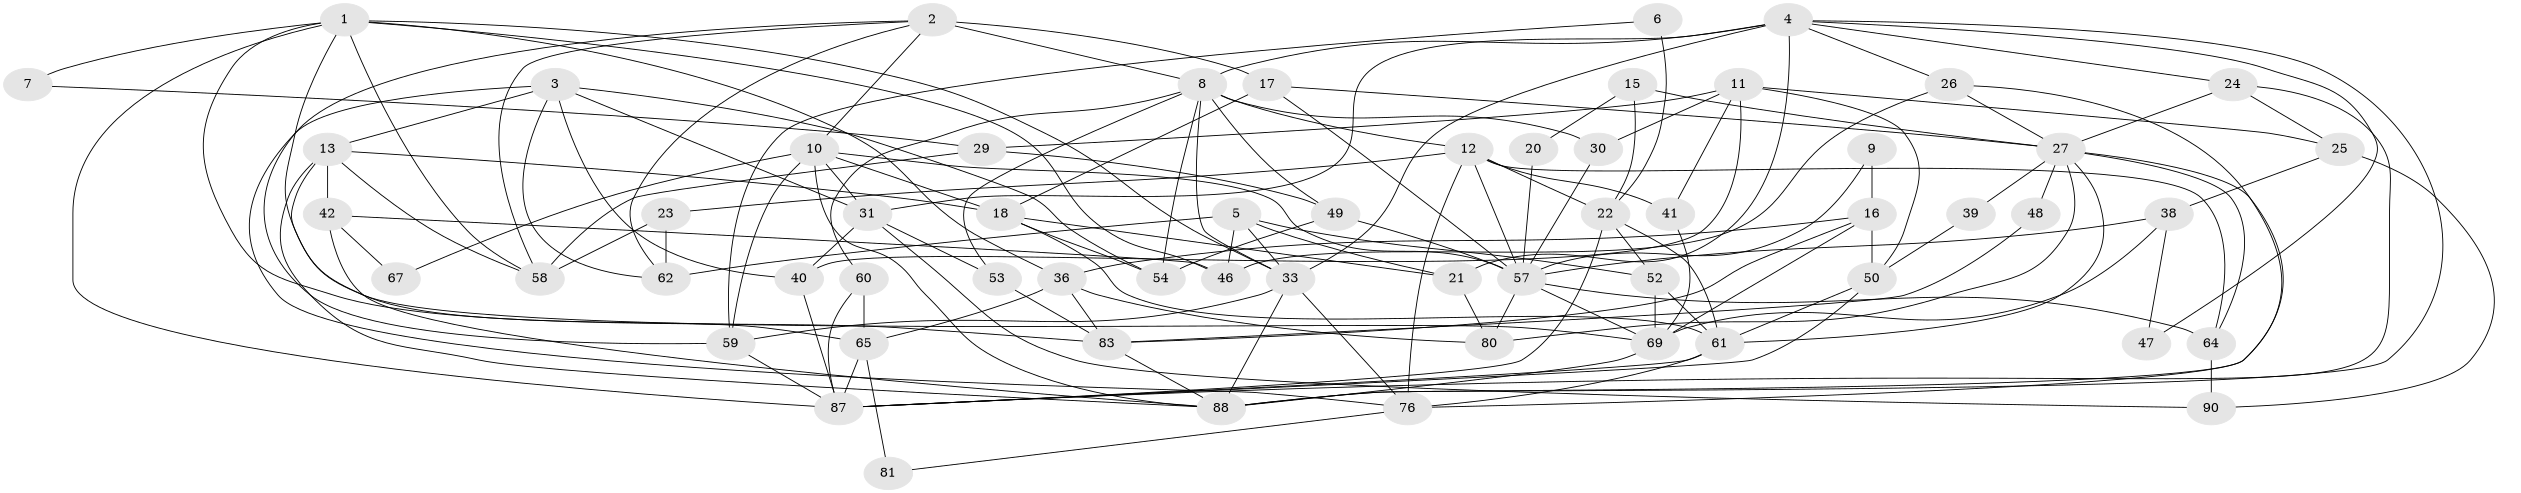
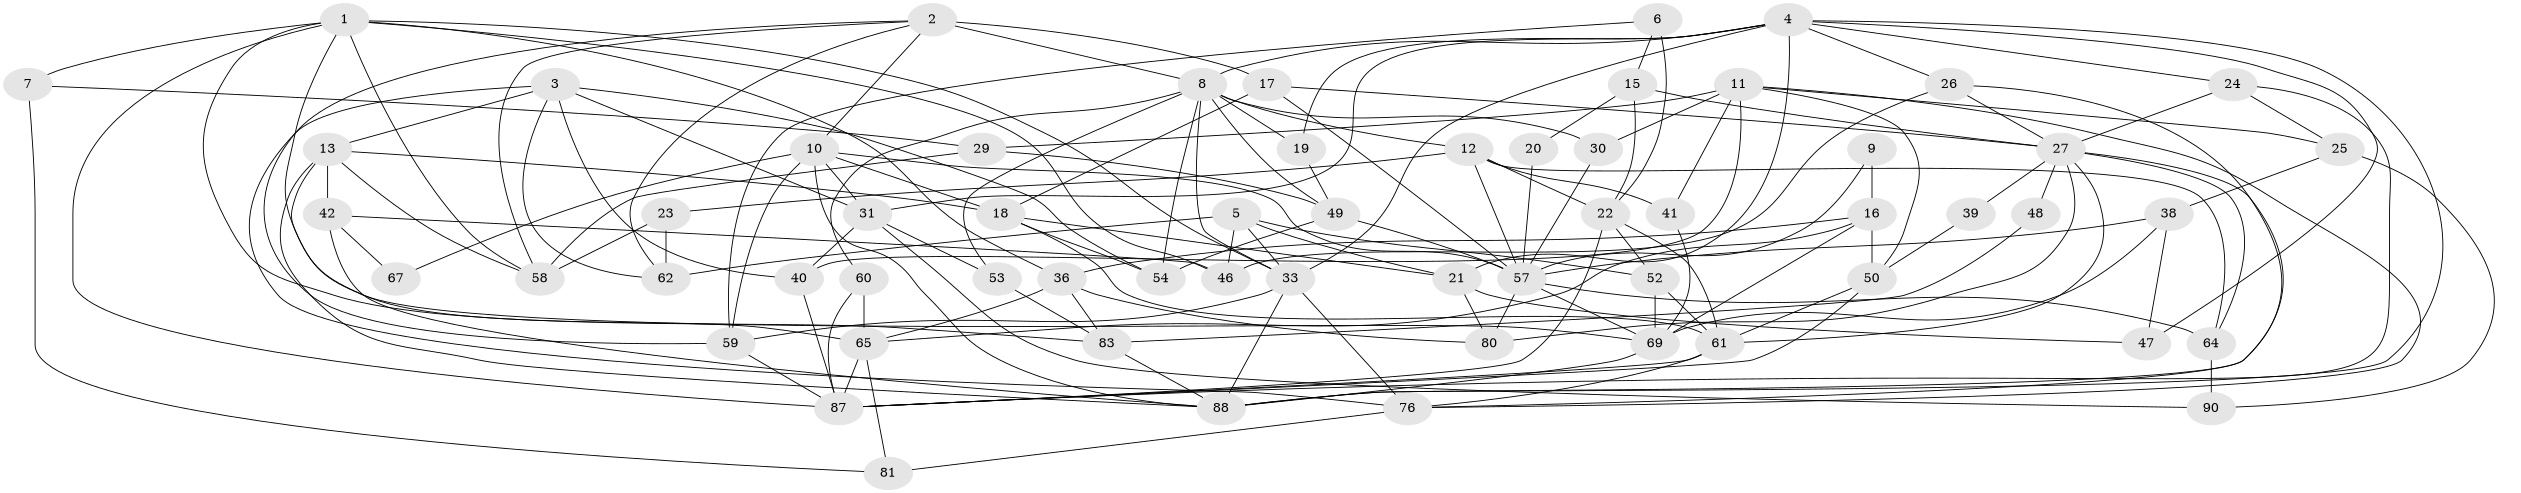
edge "6" -- "15": added
node "19": added
edge "12" -- "76": now "11" -- "76"
edge "16" -- "83": now "16" -- "65"
edge "21" -- "47": added
edge "7" -- "81": added
